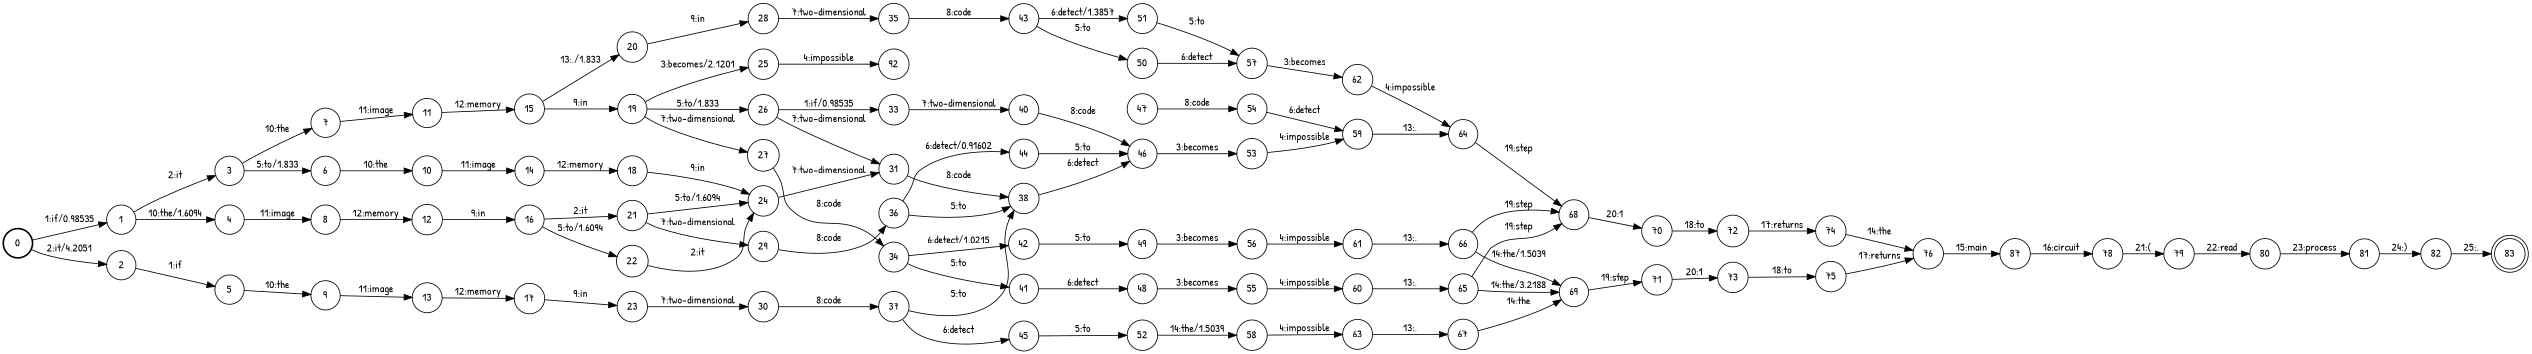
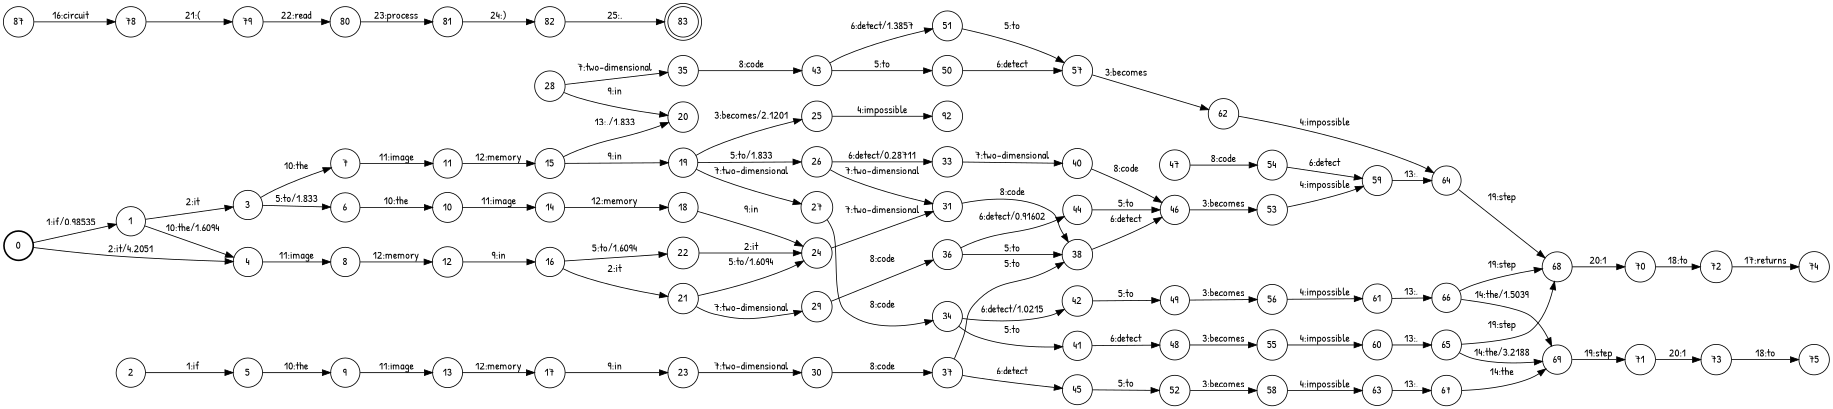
edge "20" -> "28": reversed
edge "26" -> "33": label "1:if/0.98535" -> "6:detect/0.28711"
node "76": removed
edge "0" -> "2": now "0" -> "4"
edge "52" -> "58": label "14:the/1.5039" -> "3:becomes"
